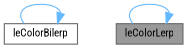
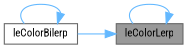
edge "leColorBilerp" -> "leColorLerp": added
